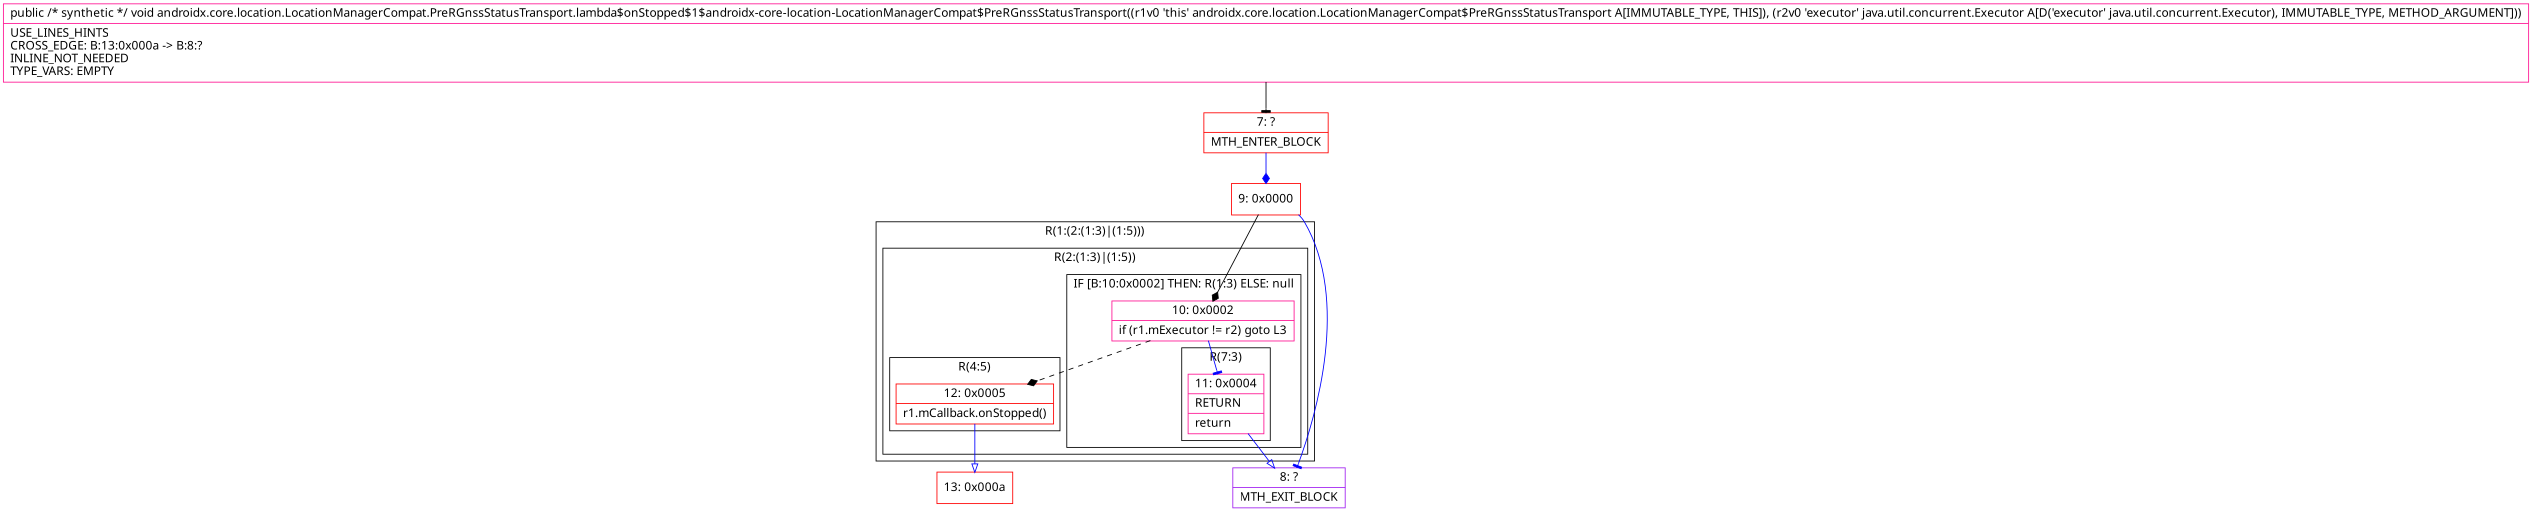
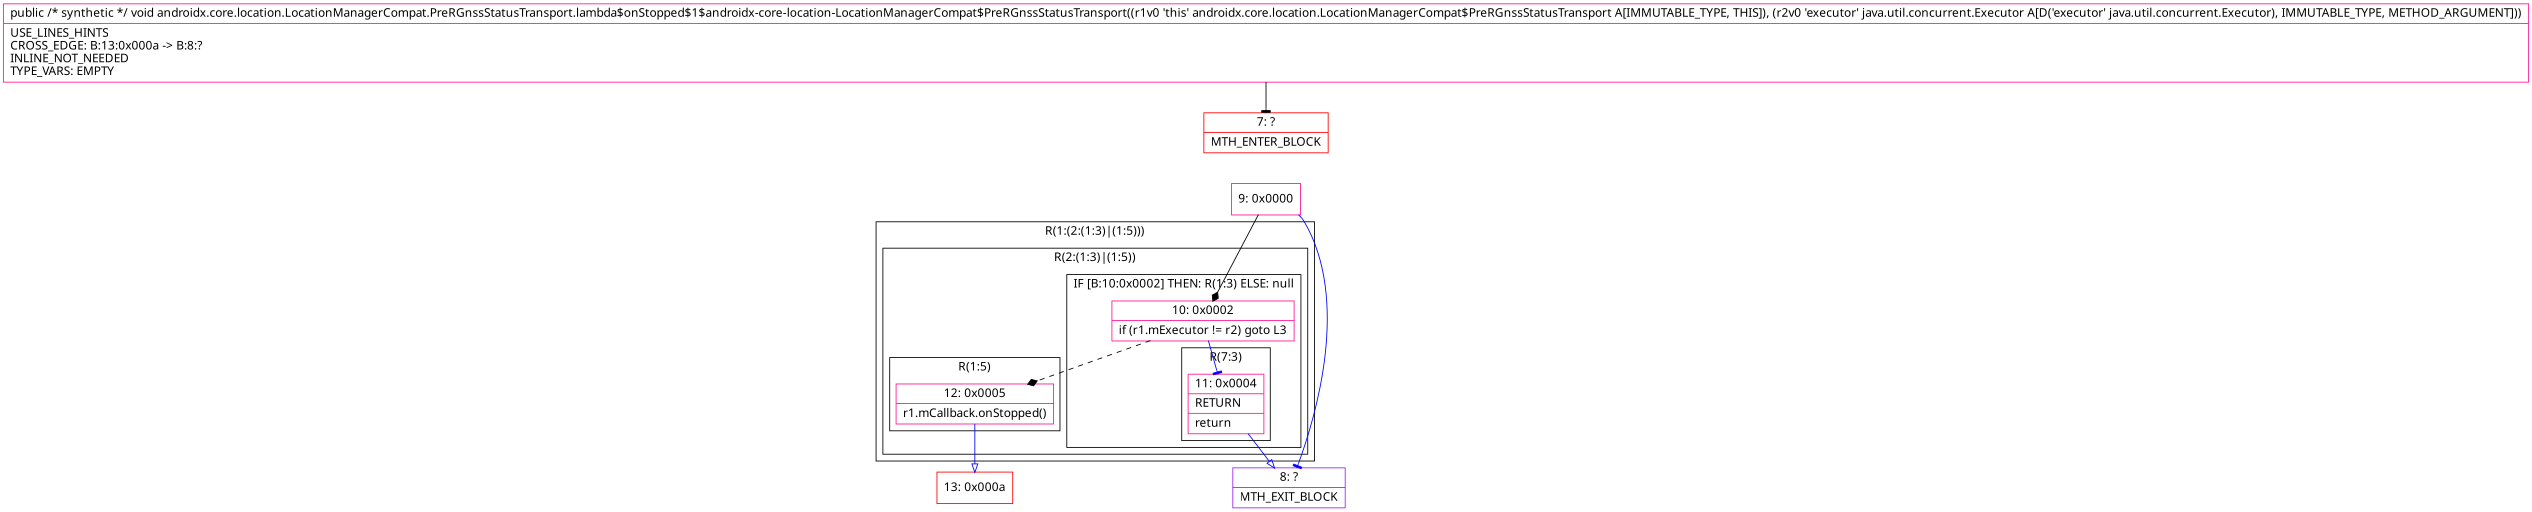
edge "7: ?" -> "9: 0x0000": removed
node "9: 0x0000": color red -> deeppink
cluster "R(4:5)": label "R(4:5)" -> "R(1:5)"
node "12: 0x0005": color red -> deeppink
